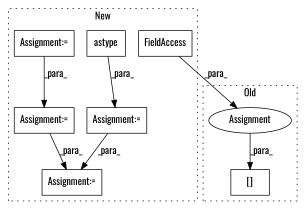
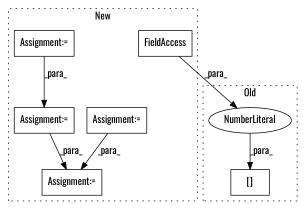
node "astype": removed
node "Assignment": label "Assignment" -> "NumberLiteral"
